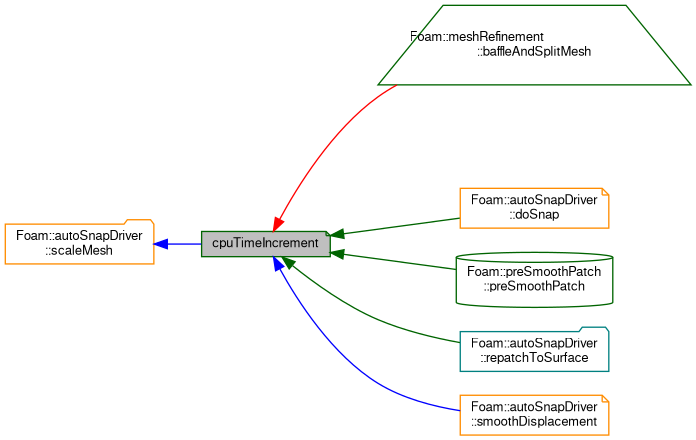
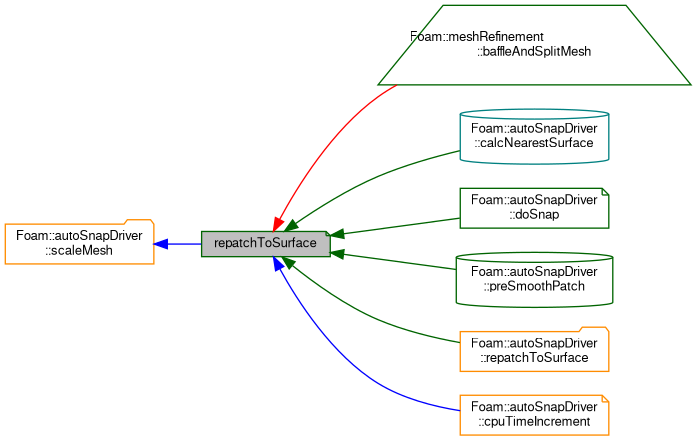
node "Foam::autoSnapDriver ::calcNearestSurface": added
node "Foam::autoSnapDriver ::doSnap": color darkorange -> darkgreen
node "cpuTimeIncrement": label "cpuTimeIncrement" -> "repatchToSurface"
node "Foam::preSmoothPatch ::preSmoothPatch": label "Foam::preSmoothPatch ::preSmoothPatch" -> "Foam::autoSnapDriver ::preSmoothPatch"
node "Foam::autoSnapDriver ::repatchToSurface": color teal -> darkorange
node "Foam::autoSnapDriver ::smoothDisplacement": label "Foam::autoSnapDriver ::smoothDisplacement" -> "Foam::autoSnapDriver ::cpuTimeIncrement"
